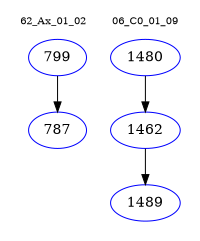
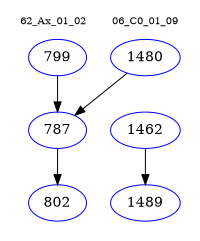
edge "1480" -> "1462": now "1480" -> "787"
node "802": added
